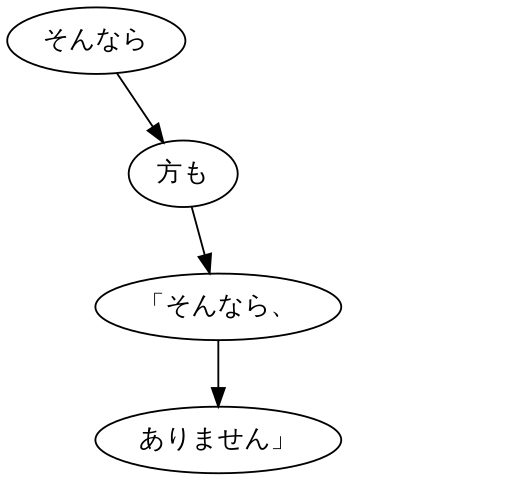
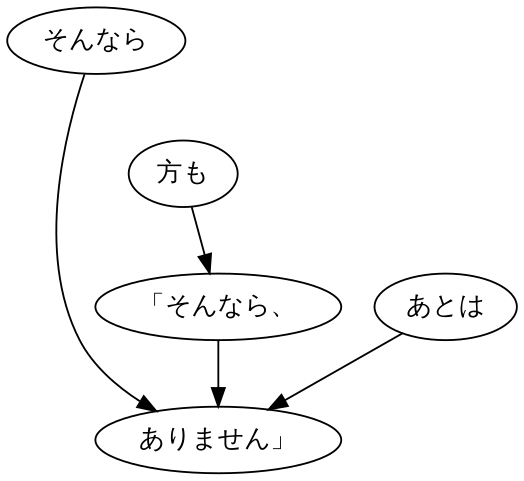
edge "そんなら" -> "方も": now "そんなら" -> "ありません」"
node "あとは": added
